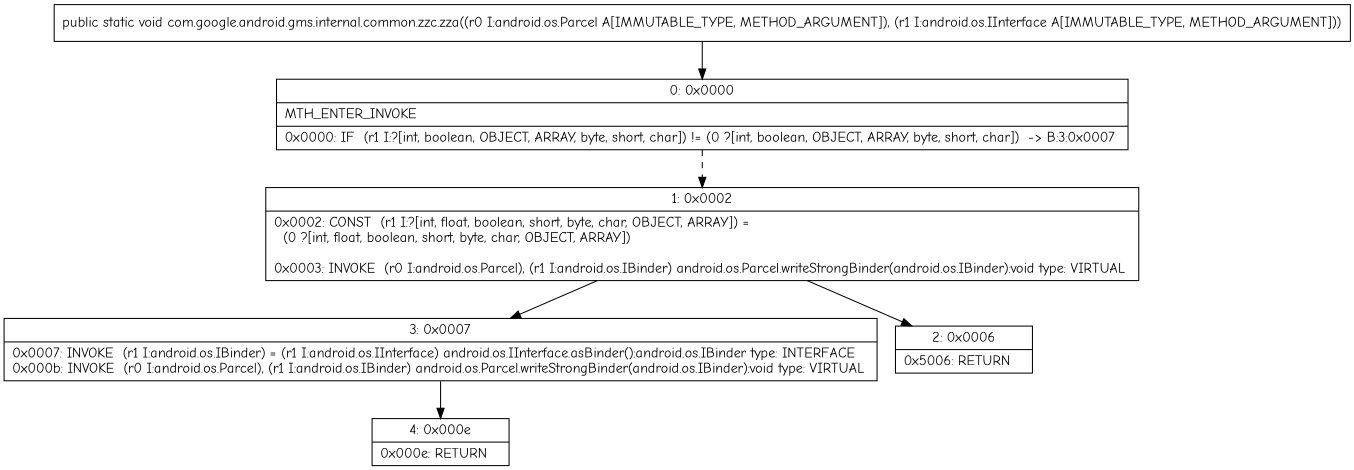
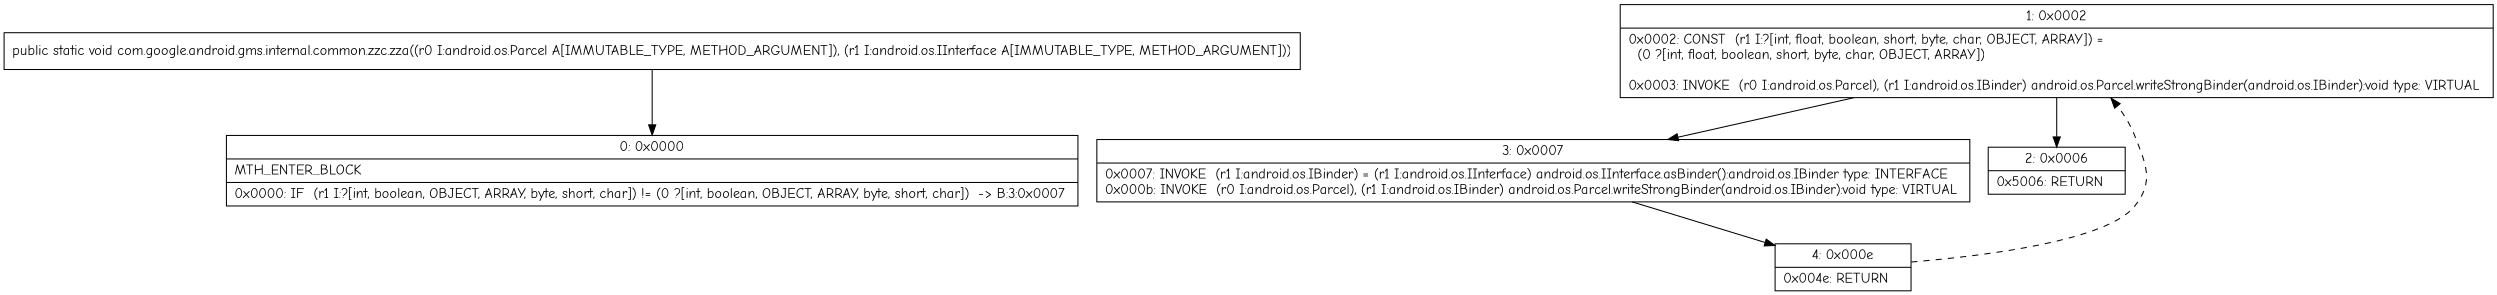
node "0: 0x0000": text "MTH_ENTER_INVOKE" -> "MTH_ENTER_BLOCK"
edge "0: 0x0000" -> "1: 0x0002": now "4: 0x000e" -> "1: 0x0002"
node "4: 0x000e": text "0x000e: RETURN" -> "0x004e: RETURN"
